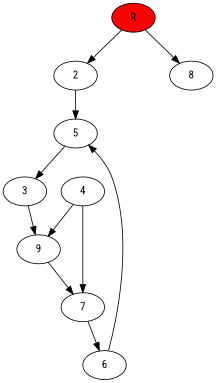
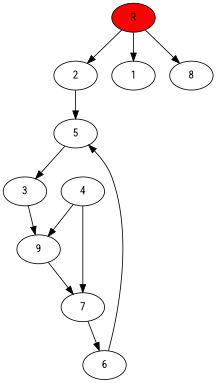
node "1": added
